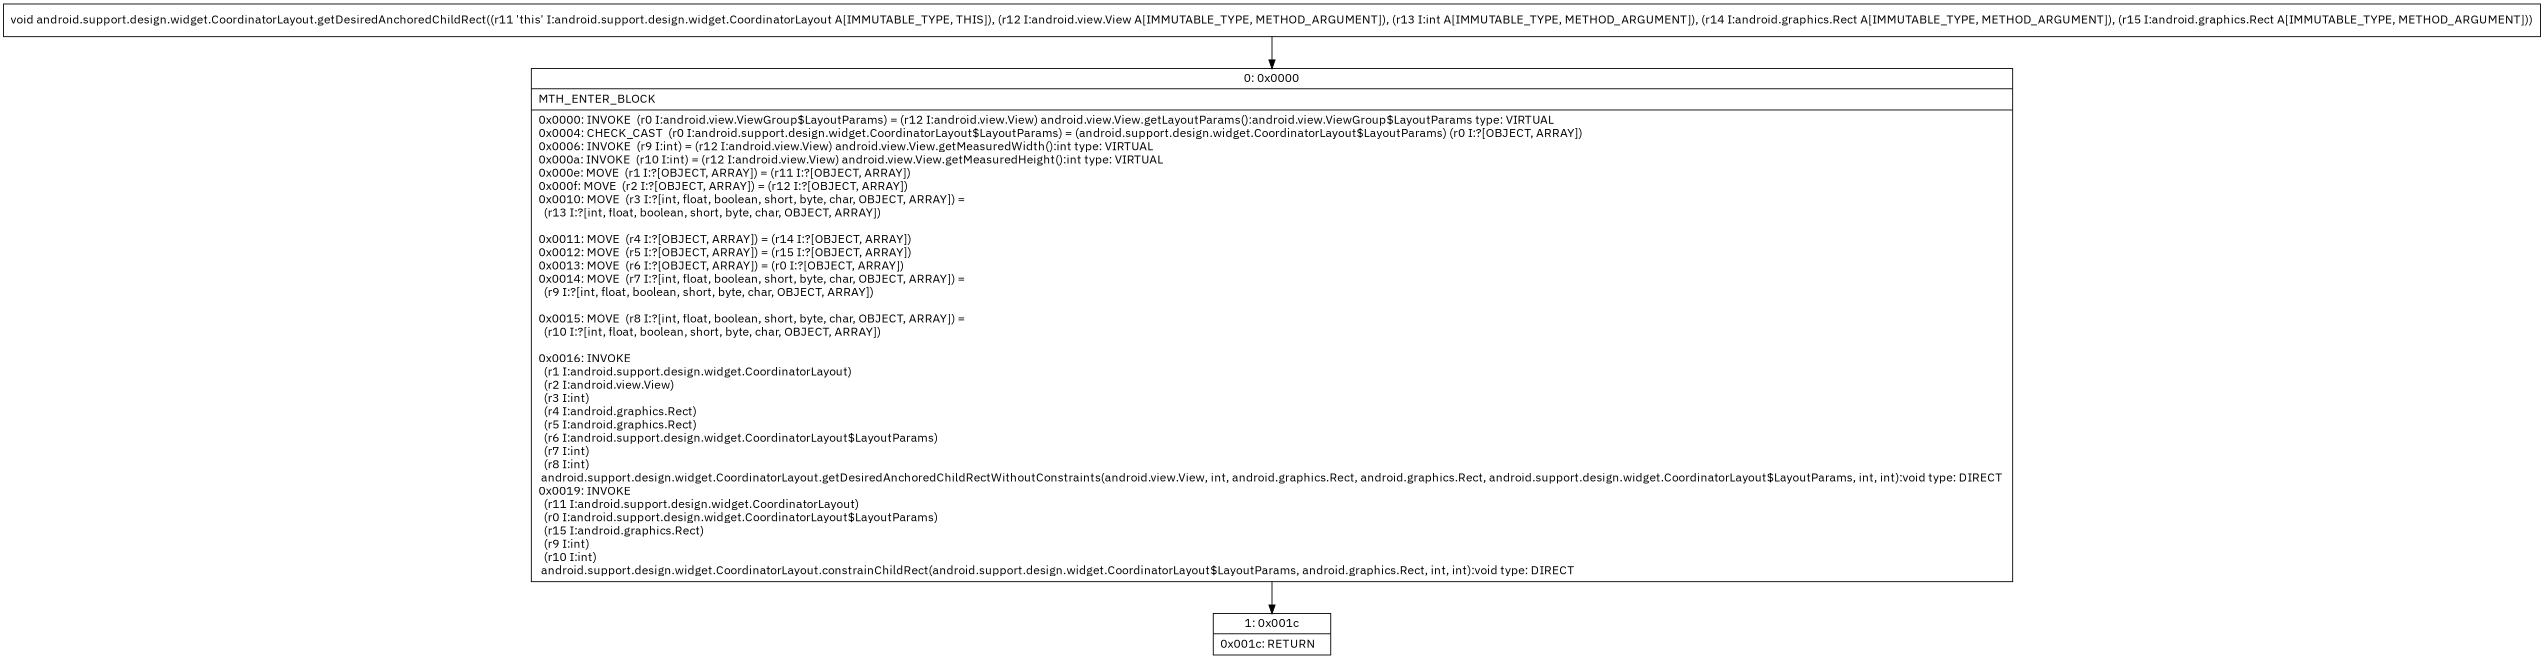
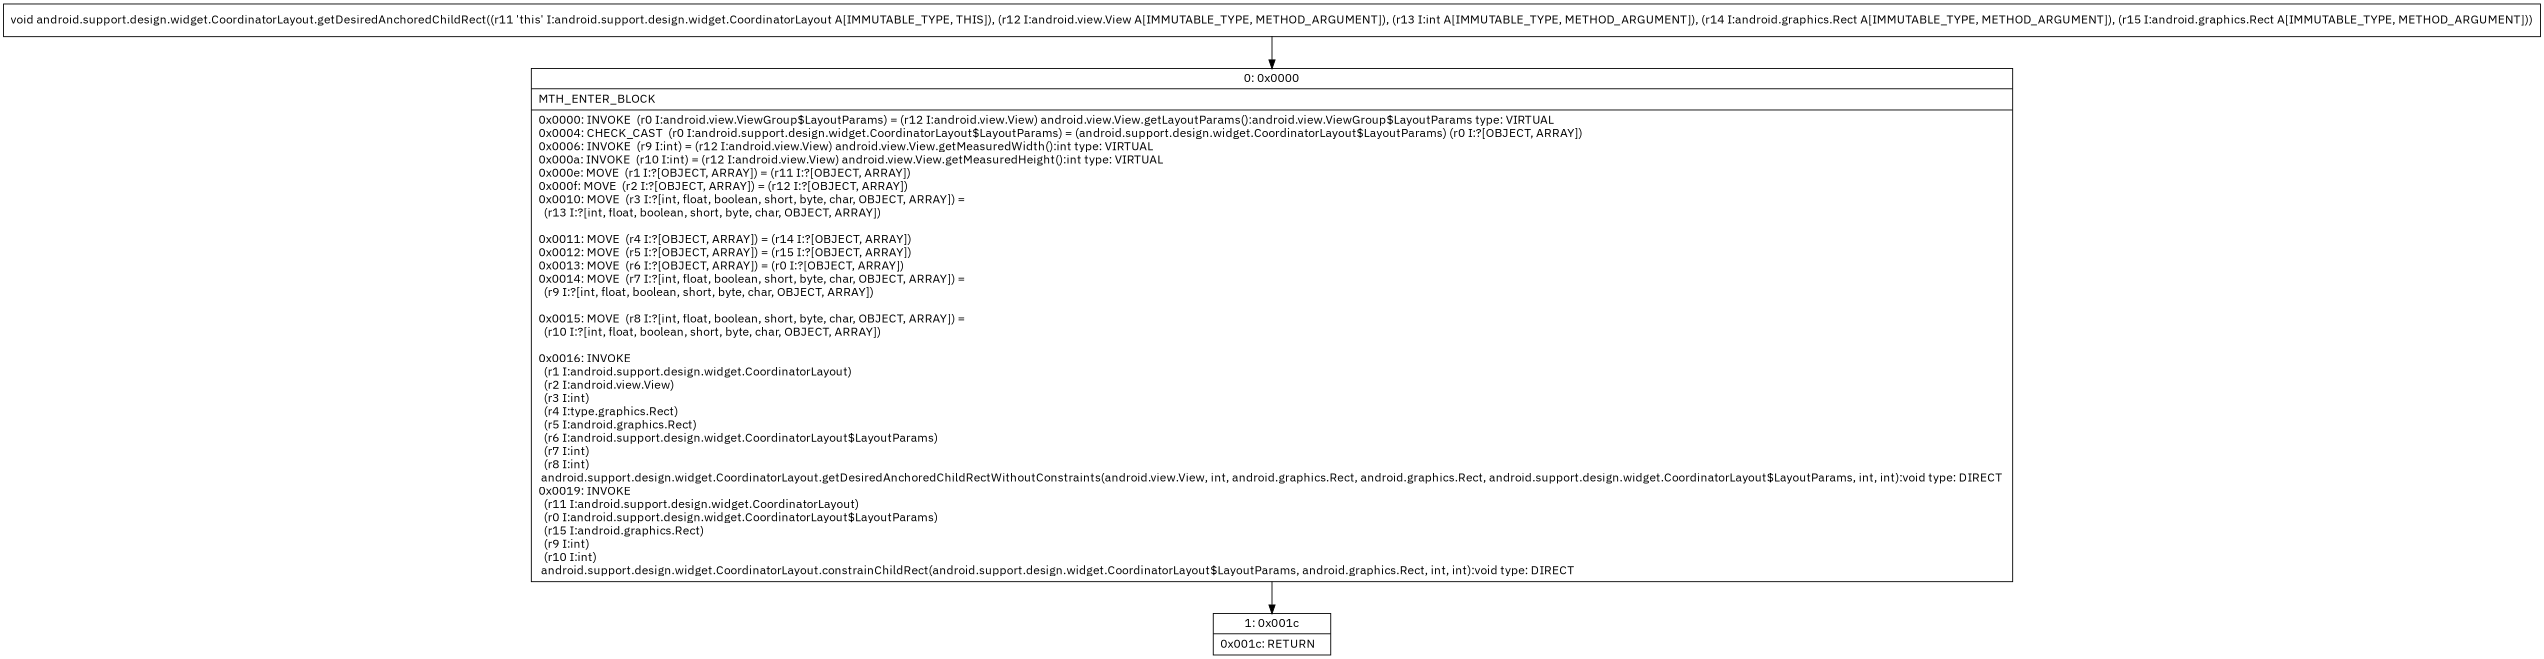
node "0: 0x0000": text "(r4 I:android.graphics.Rect)" -> "(r4 I:type.graphics.Rect)"
